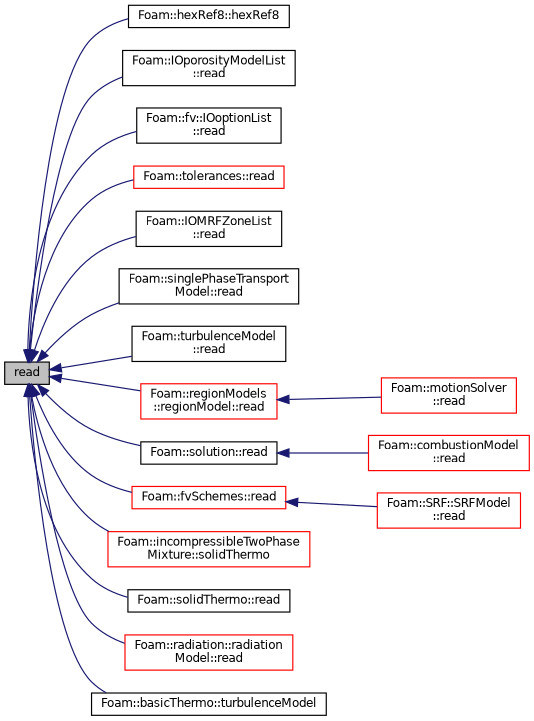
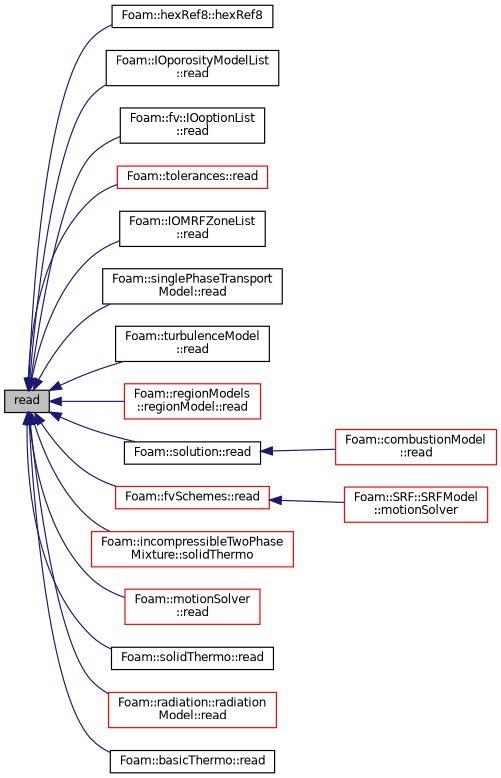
edge "Foam::motionSolver ::read" -> "Foam::regionModels ::regionModel::read": now "Foam::motionSolver ::read" -> "read"
node "Foam::SRF::SRFModel ::read": label "Foam::SRF::SRFModel ::read" -> "Foam::SRF::SRFModel ::motionSolver"
node "Foam::basicThermo::turbulenceModel": label "Foam::basicThermo::turbulenceModel" -> "Foam::basicThermo::read"
